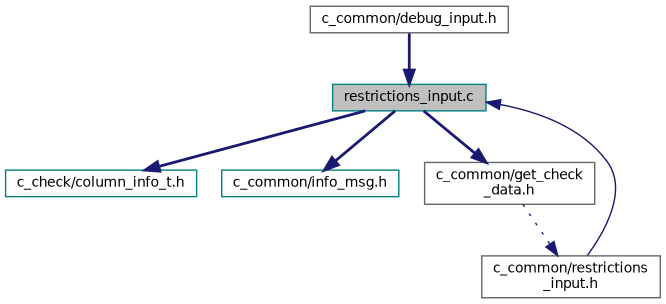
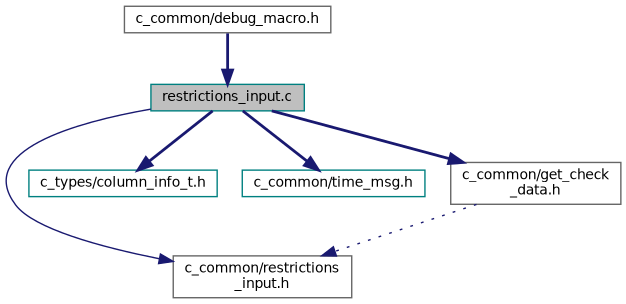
node "c_common/debug_input.h": label "c_common/debug_input.h" -> "c_common/debug_macro.h"
edge "c_common/restrictions _input.h" -> "restrictions_input.c": reversed
node "c_check/column_info_t.h": label "c_check/column_info_t.h" -> "c_types/column_info_t.h"
node "c_common/info_msg.h": label "c_common/info_msg.h" -> "c_common/time_msg.h"
